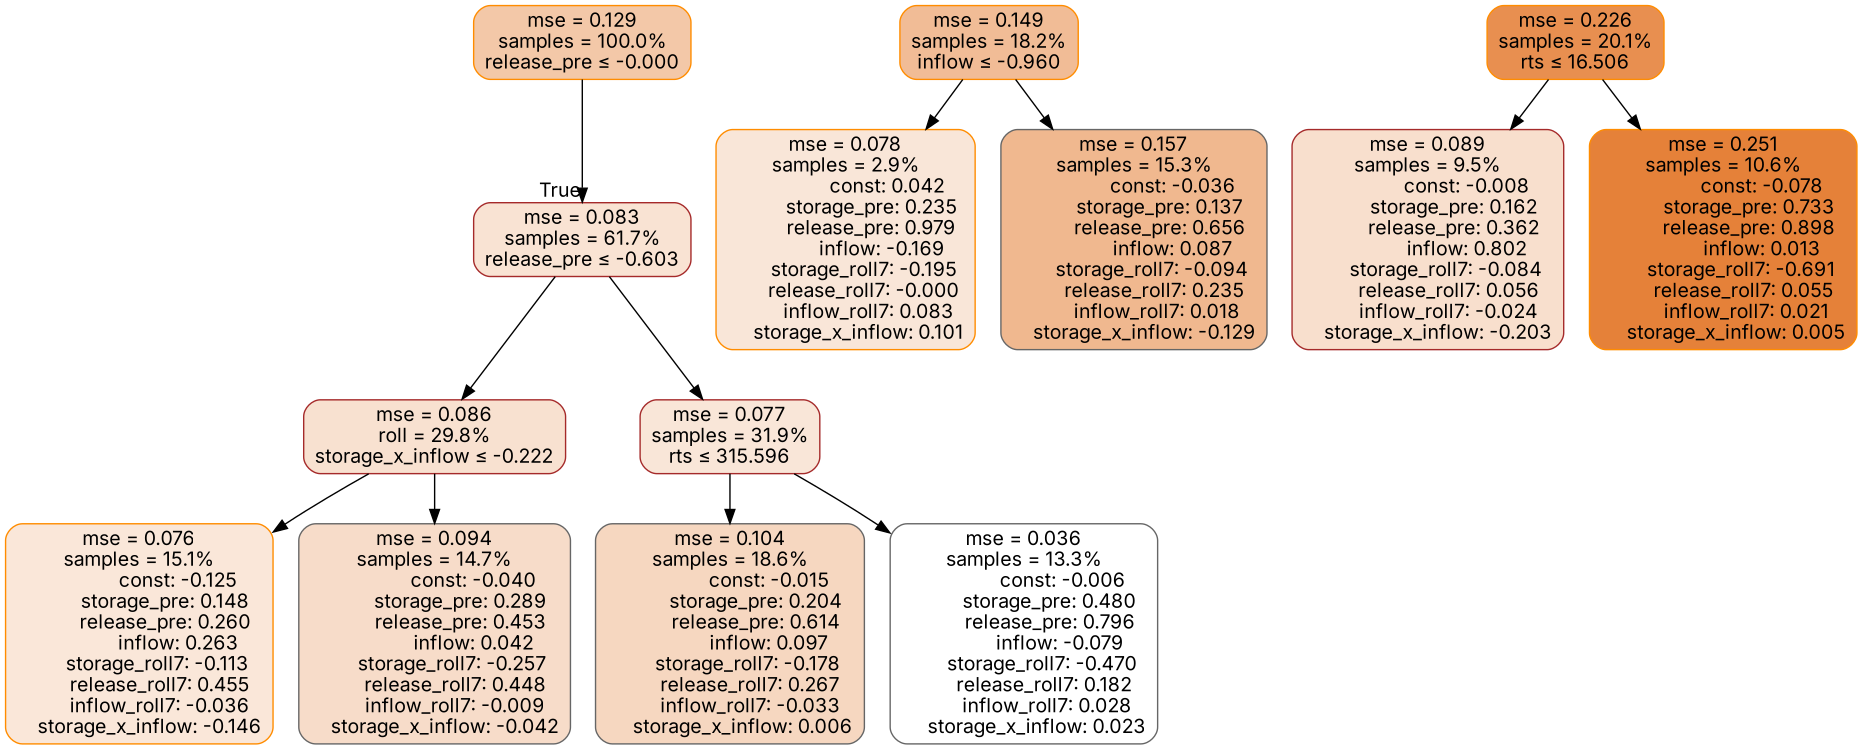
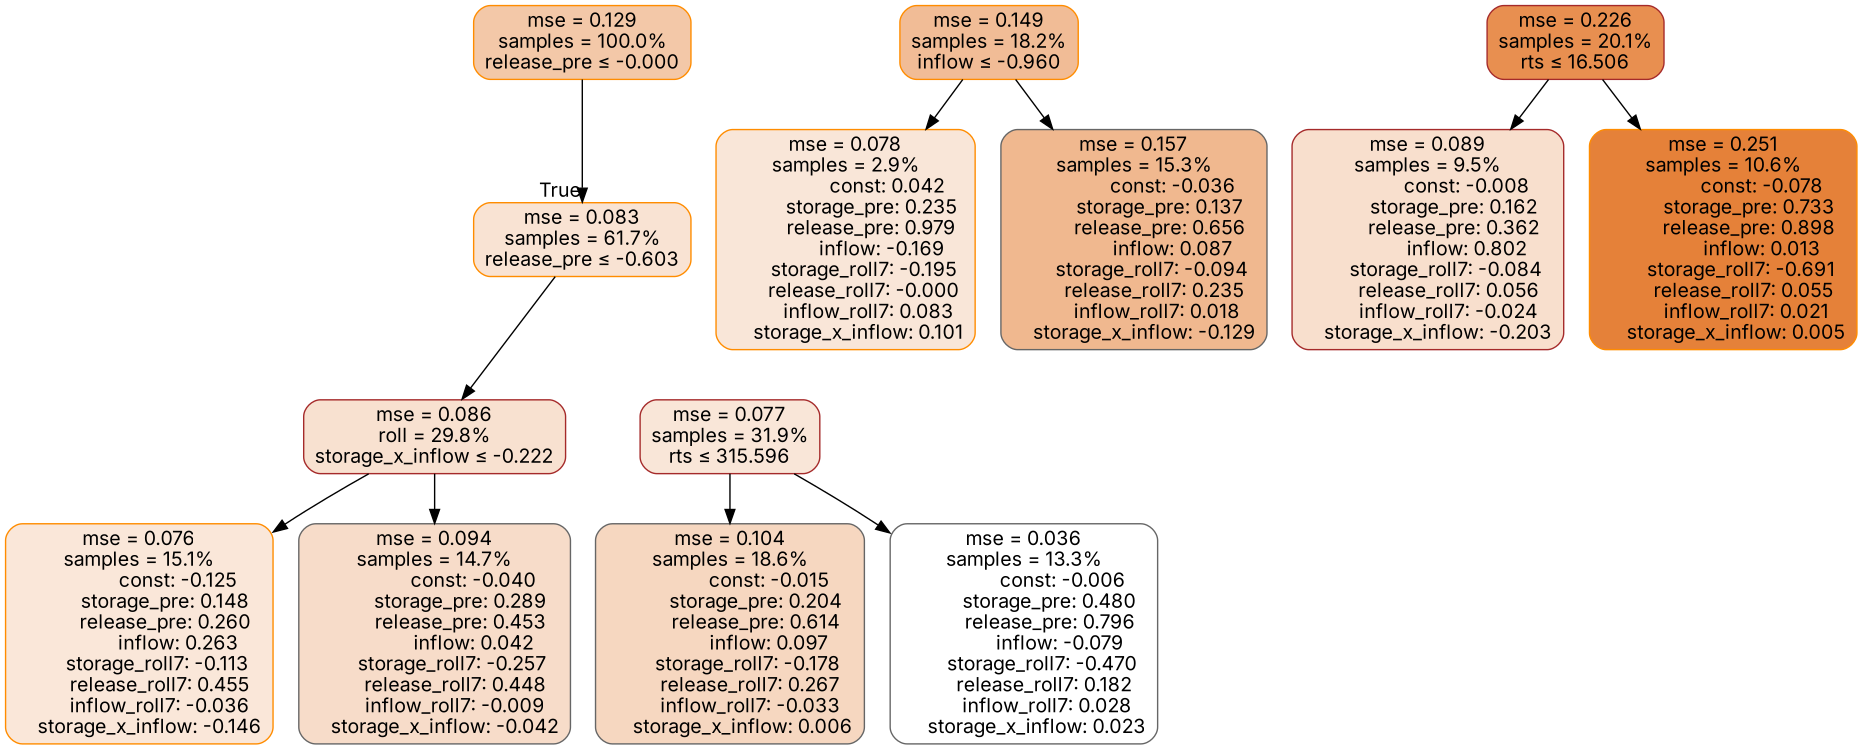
node "mse = 0.226 samples = 20.1% rts ≤ 16.506": color darkorange -> brown
node "mse = 0.083 samples = 61.7% release_pre ≤ -0.603": color brown -> darkorange
edge "mse = 0.083 samples = 61.7% release_pre ≤ -0.603" -> "mse = 0.077 samples = 31.9% rts ≤ 315.596": removed
